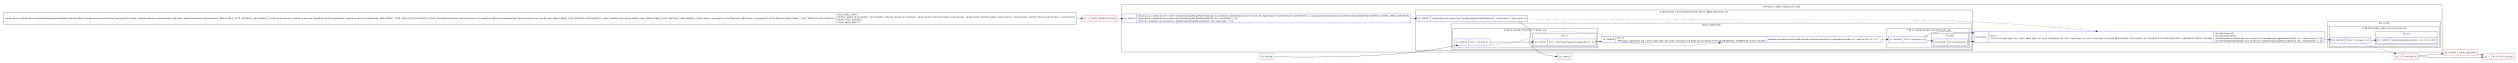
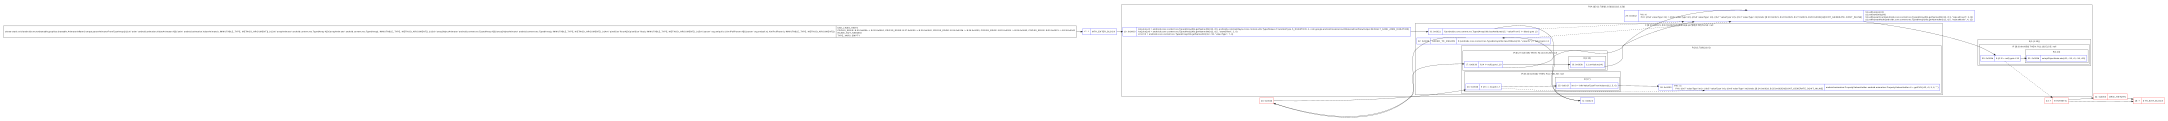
node "17: ?": color red -> blue
edge "26: 0x0033" -> "27: 0x0039": now "23: 0x002b" -> "27: 0x0039"
node "22: 0x0029": added
node "21: 0x0023": color red -> blue
